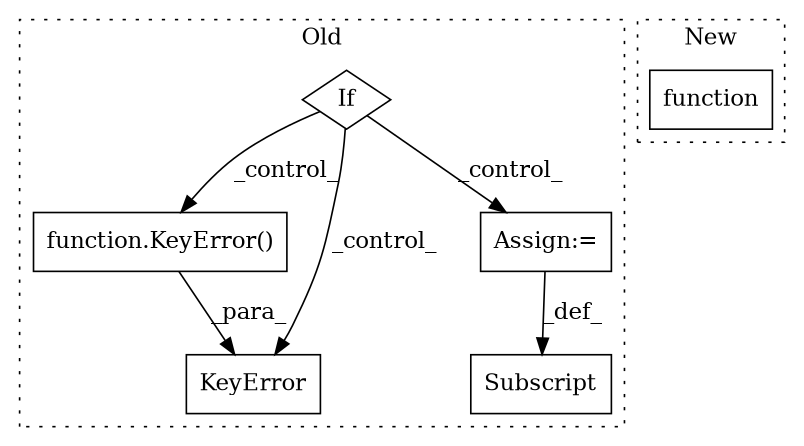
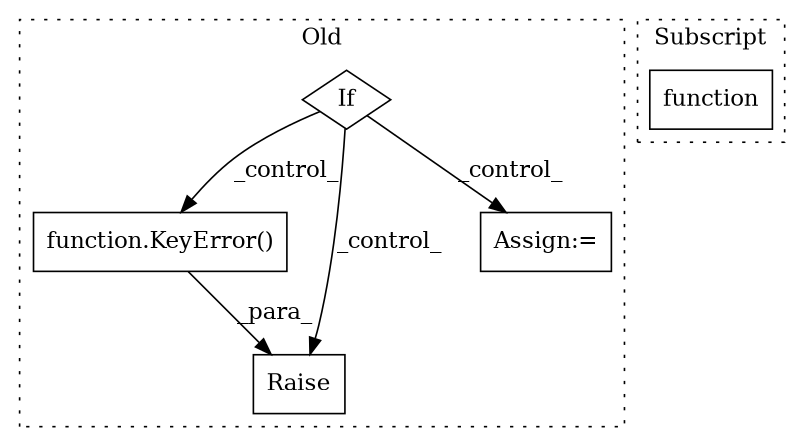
cluster "New": label "New" -> "Subscript"
node "KeyError": label "KeyError" -> "Raise"
node "Subscript": removed
